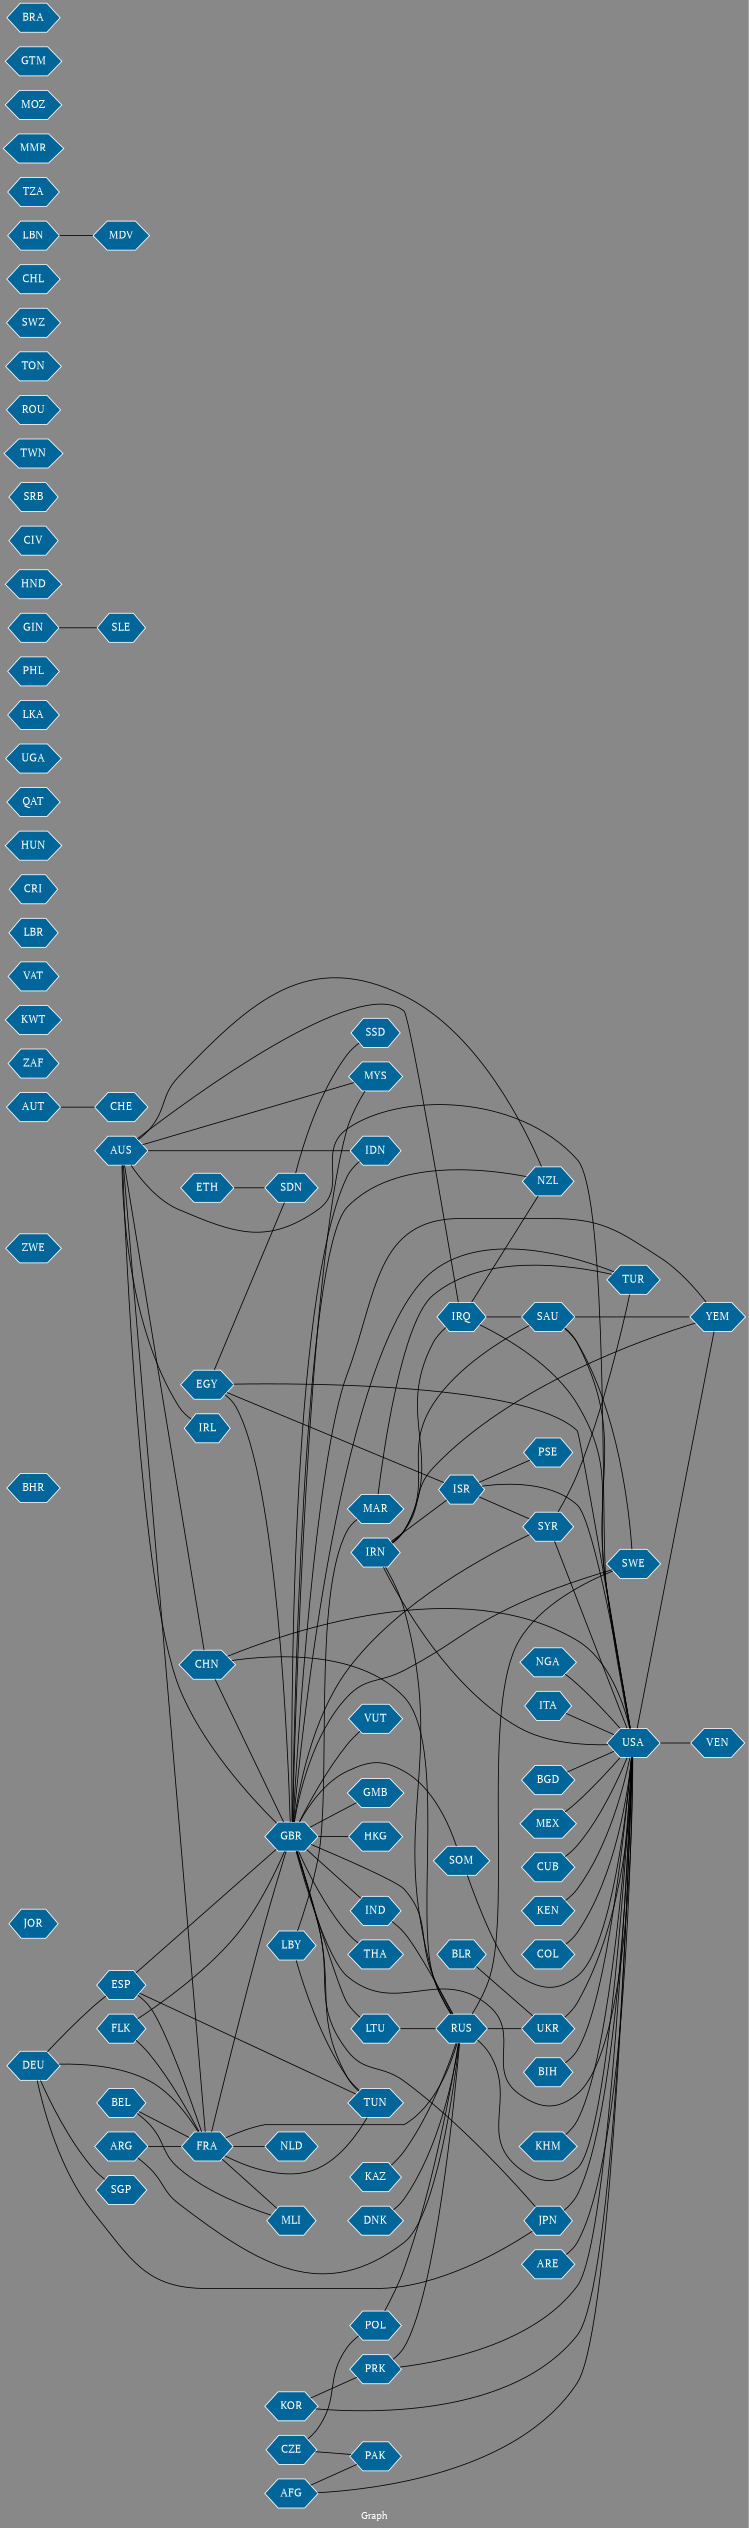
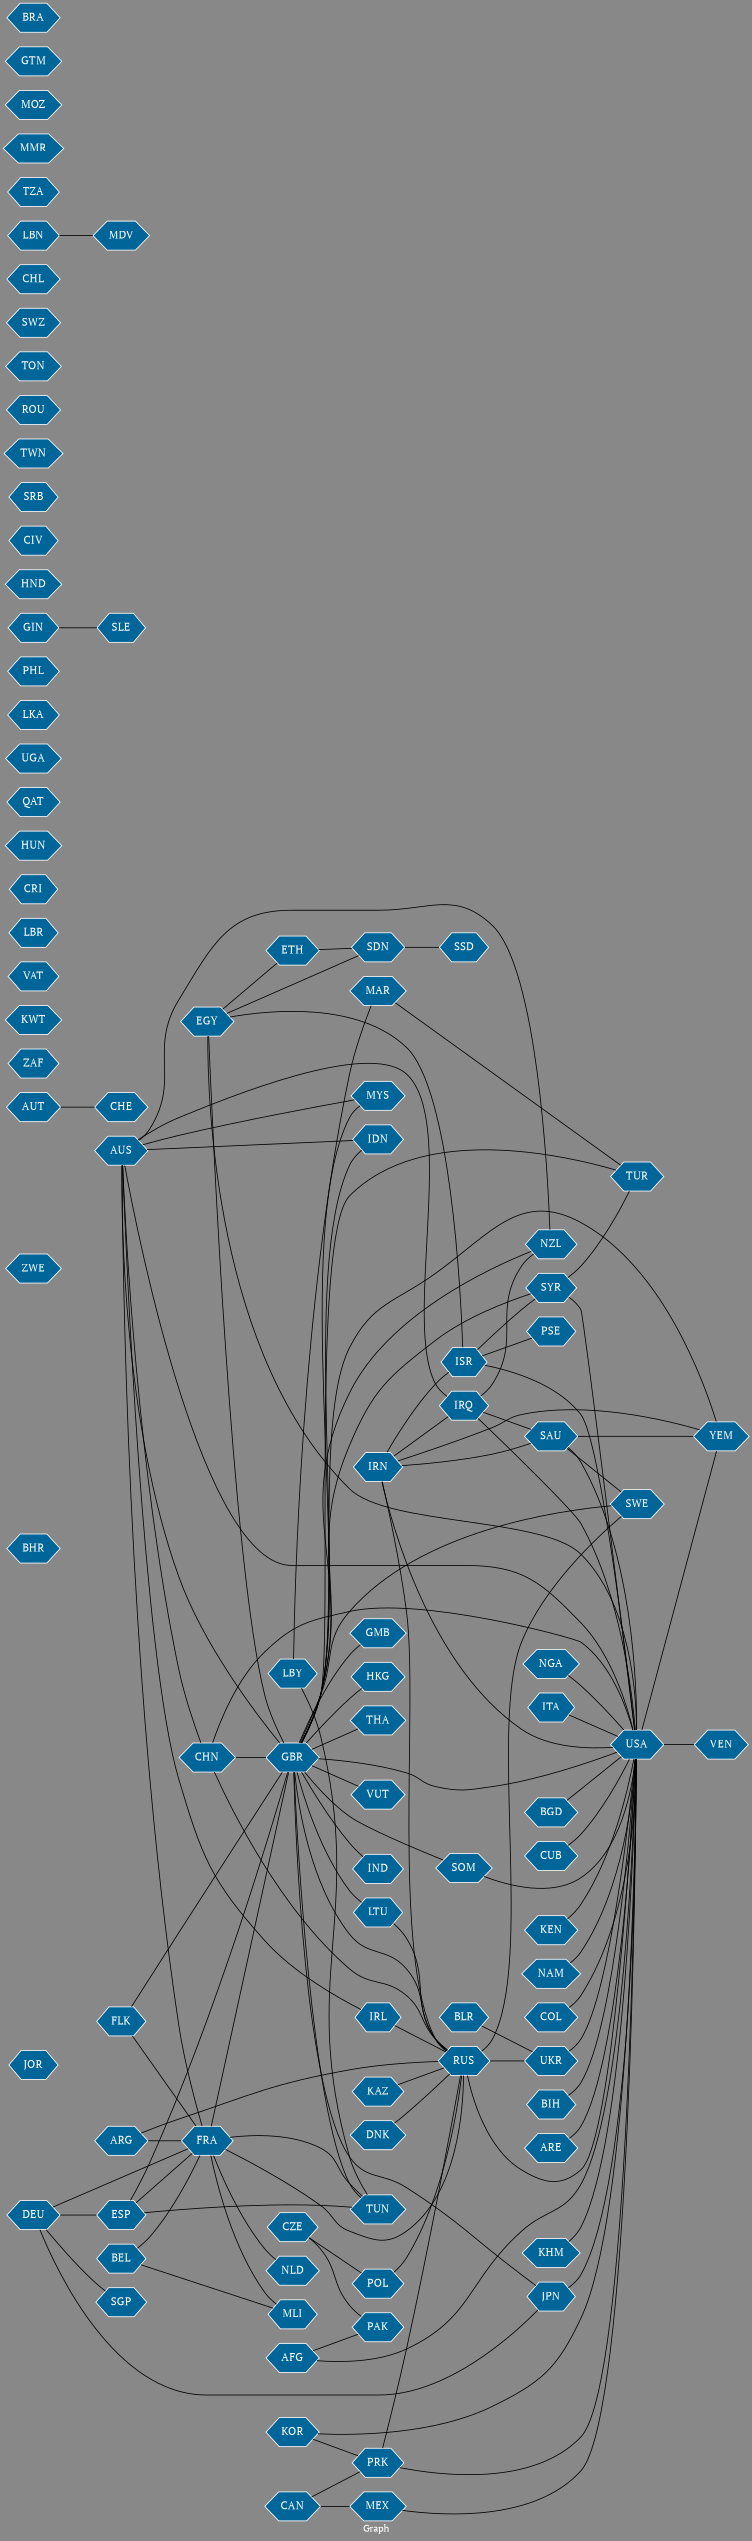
edge "ETH" -- "EGY": added
edge "IND" -- "RUS": now "IRL" -- "RUS"
node "NAM": added
node "CAN": added
